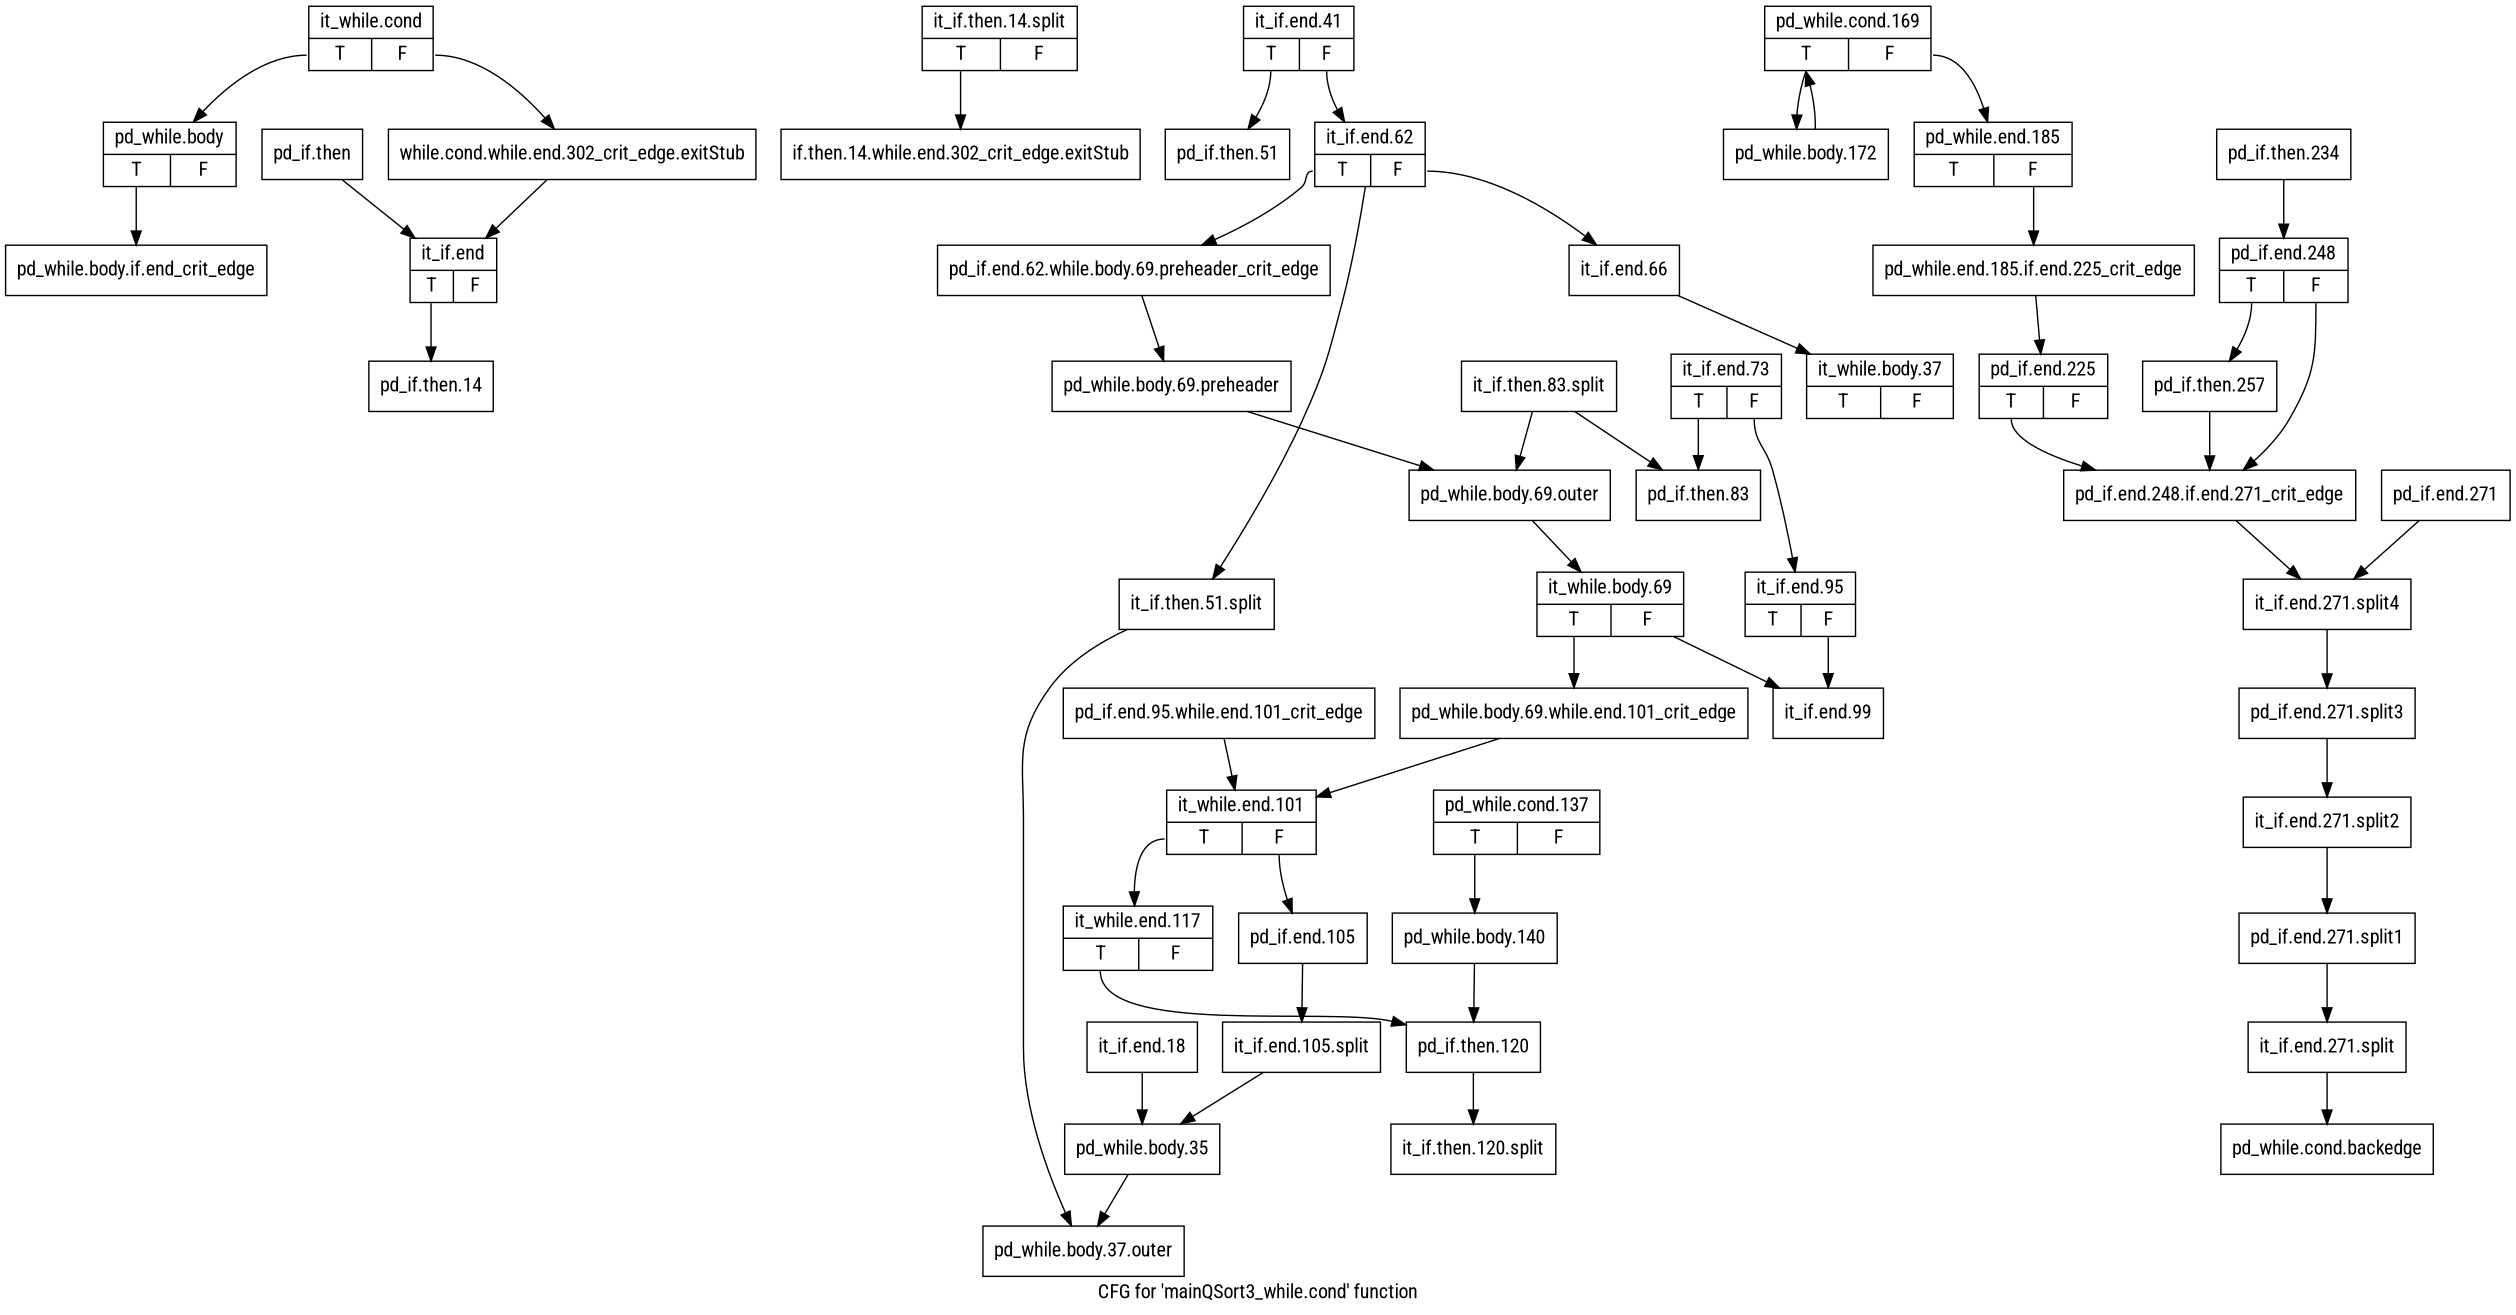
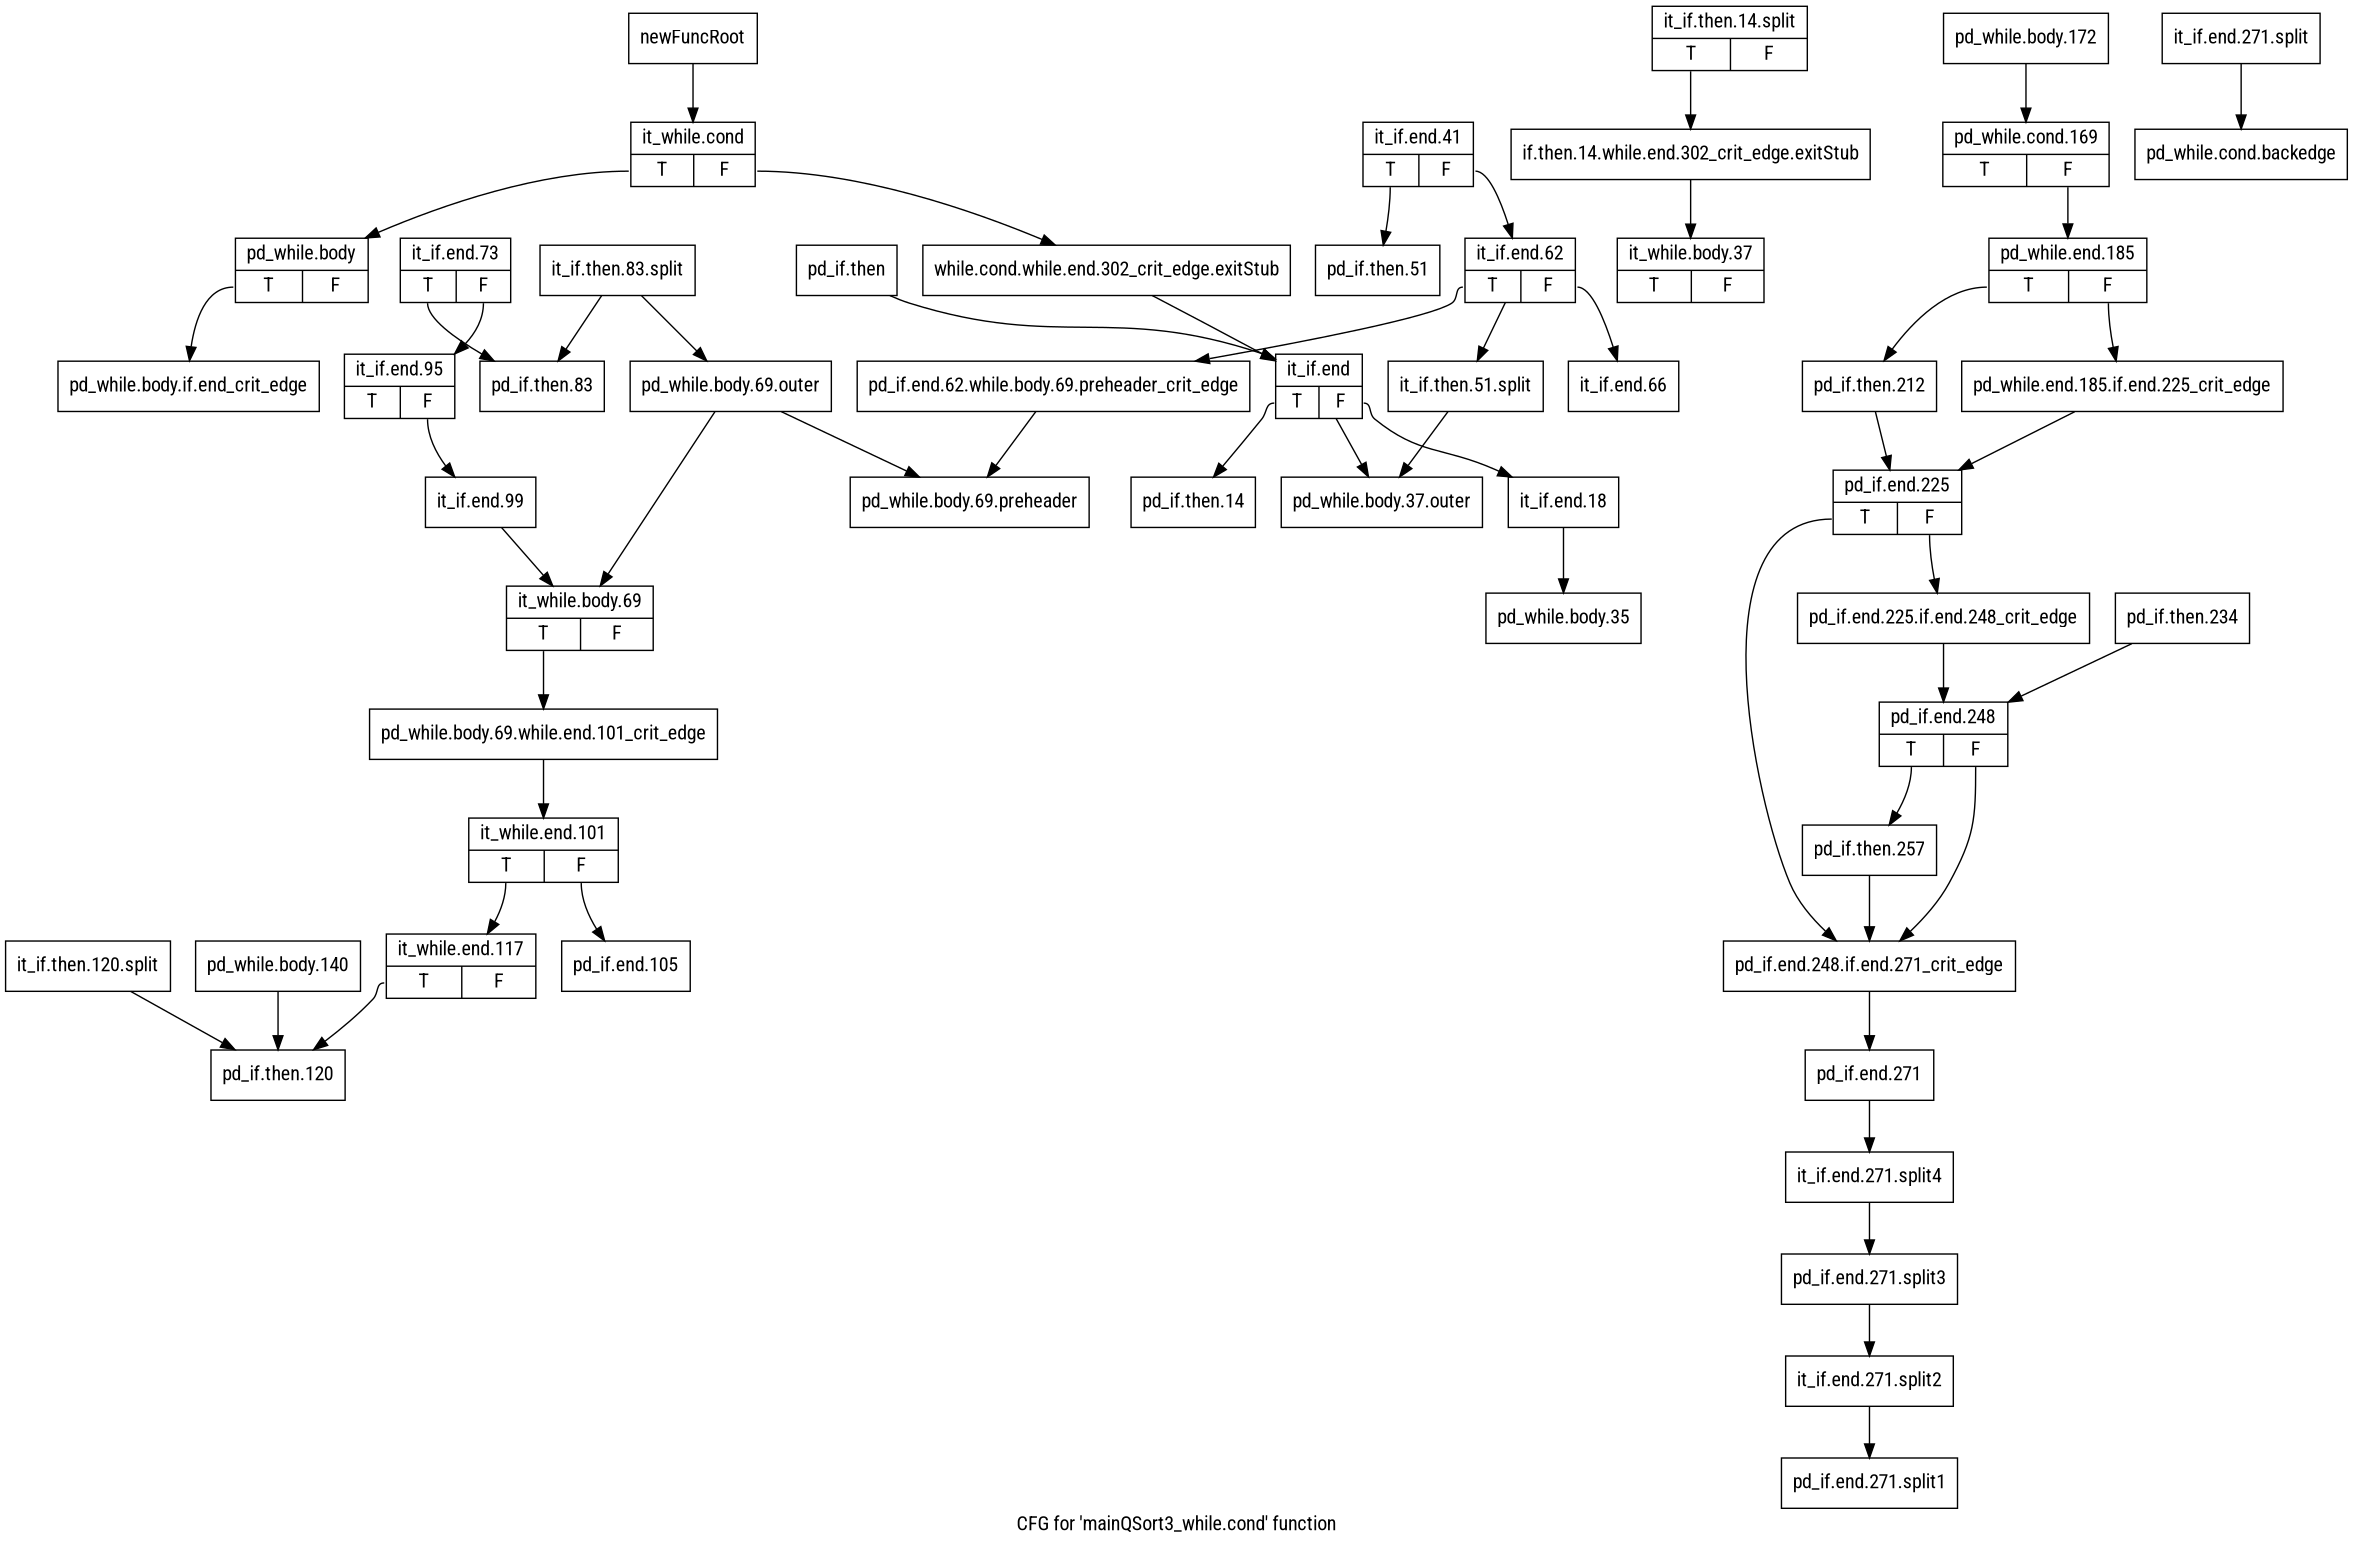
node "newFuncRoot": added
edge "pd_while.cond.169" -> "pd_while.body.172": removed
edge "it_if.end.66" -> "it_while.body.37": now "if.then.14.while.end.302_crit_edge.exitStub" -> "it_while.body.37"
node "pd_if.then.212": added
edge "pd_while.body.69.preheader" -> "pd_while.body.69.outer": reversed
edge "it_if.end" -> "it_if.end.18": added
edge "pd_if.end.248.if.end.271_crit_edge" -> "it_if.end.271.split4": now "pd_if.end.248.if.end.271_crit_edge" -> "pd_if.end.271"
node "pd_if.end.225.if.end.248_crit_edge": added
edge "it_while.body.69" -> "it_if.end.99": reversed
node "pd_if.end.95.while.end.101_crit_edge": removed
node "pd_while.cond.137": removed
edge "pd_if.end.271.split1" -> "it_if.end.271.split": removed
node "it_if.end.105.split": removed
edge "pd_if.then.120" -> "it_if.then.120.split": reversed
edge "pd_while.body.35" -> "pd_while.body.37.outer": now "it_if.end" -> "pd_while.body.37.outer"
